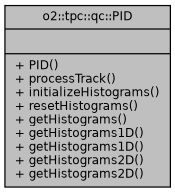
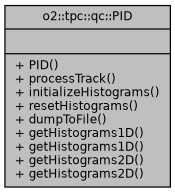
node "o2::tpc::qc::PID": text "+ getHistograms()" -> "+ dumpToFile()"
